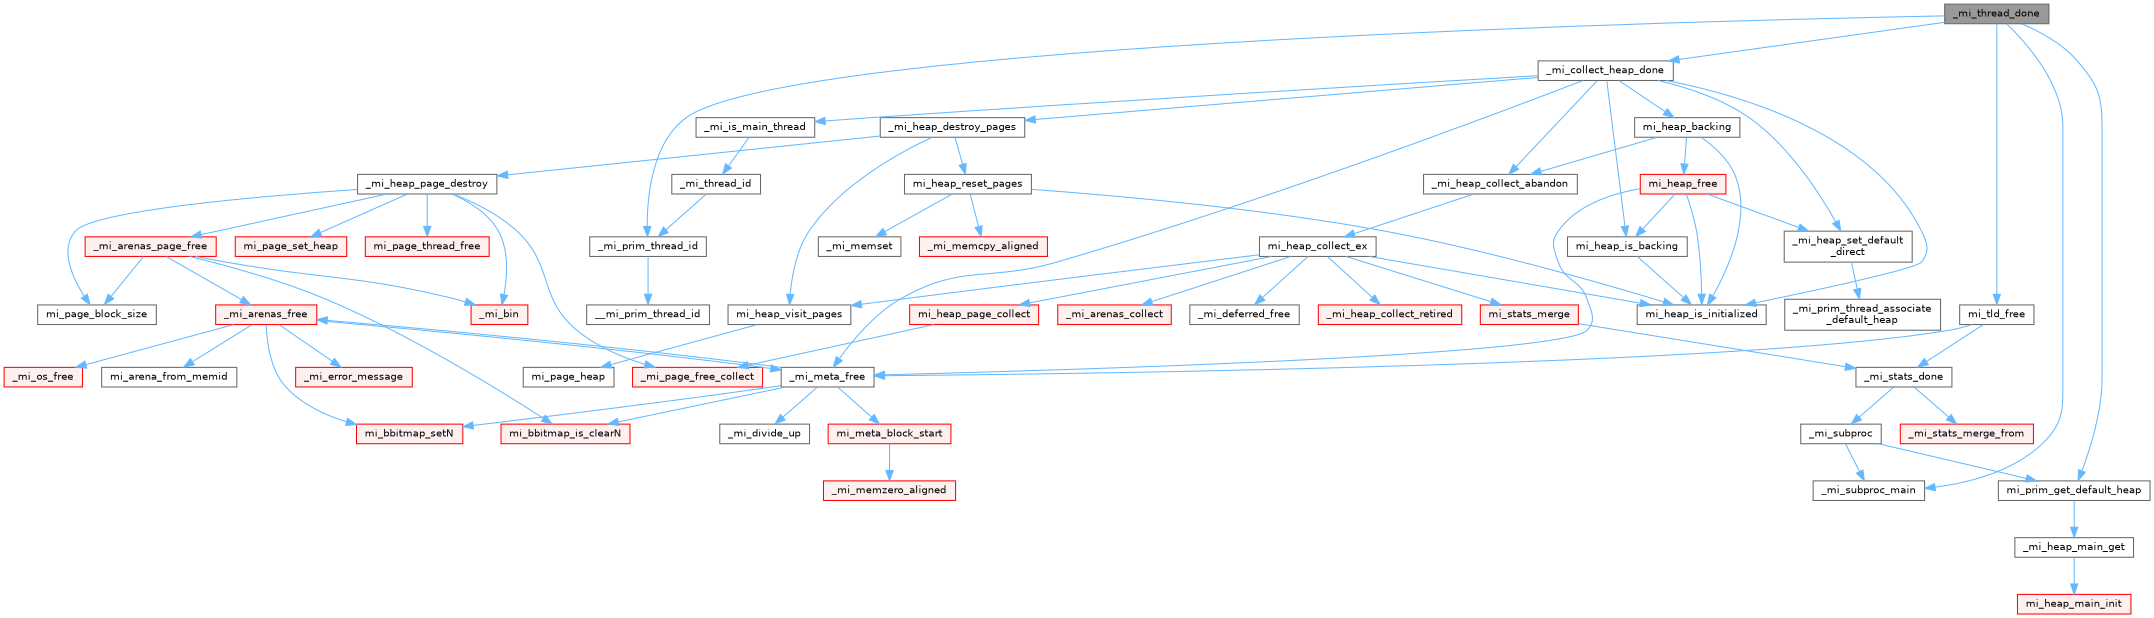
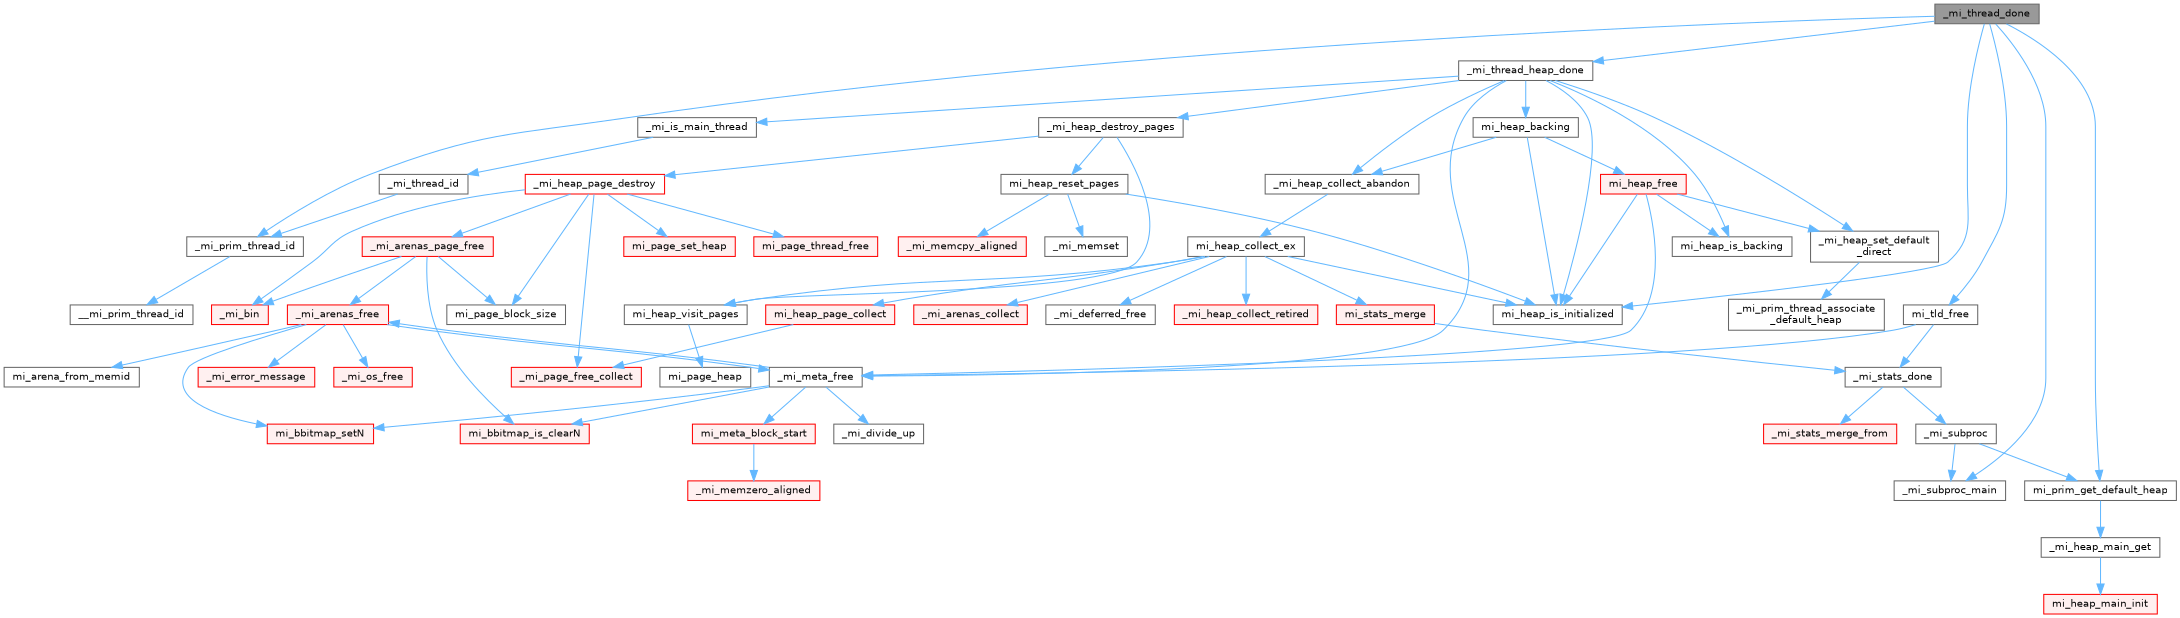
node "_mi_collect_heap_done": label "_mi_collect_heap_done" -> "_mi_thread_heap_done"
node "_mi_heap_page_destroy": color grey40 -> red
edge "mi_heap_is_backing" -> "mi_heap_is_initialized": now "_mi_thread_done" -> "mi_heap_is_initialized"
